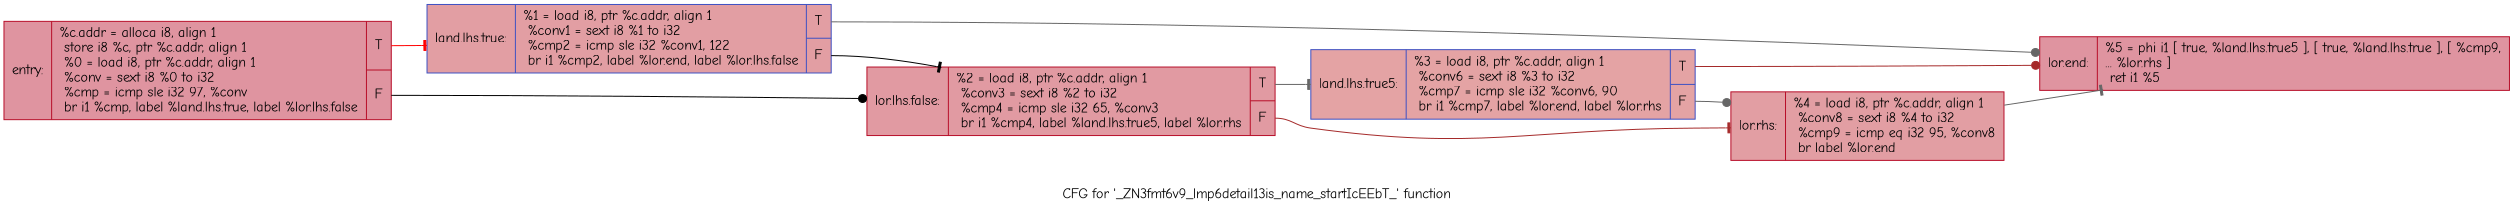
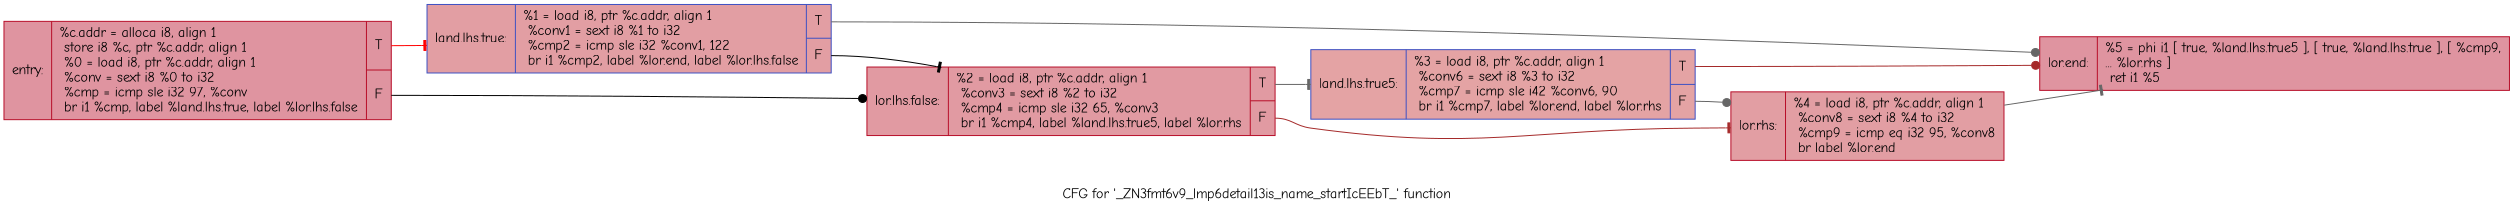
node "land.lhs.true5:": text "%cmp7 = icmp sle i32 %conv6, 90" -> "%cmp7 = icmp sle i42 %conv6, 90"
